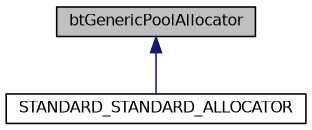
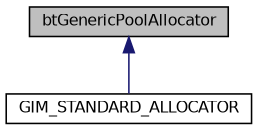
node "STANDARD_STANDARD_ALLOCATOR": label "STANDARD_STANDARD_ALLOCATOR" -> "GIM_STANDARD_ALLOCATOR"
